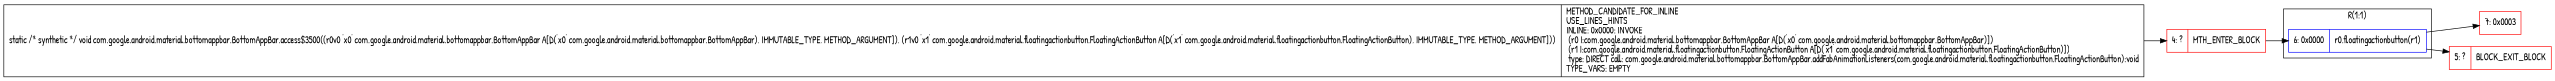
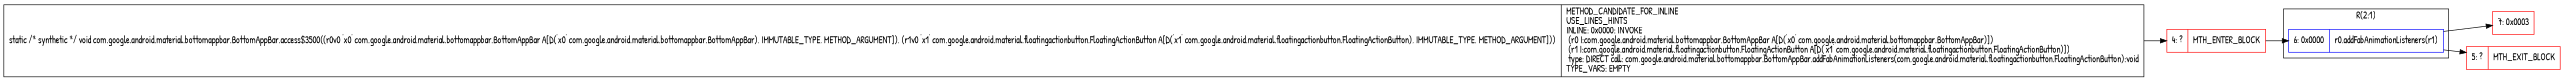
cluster "R(1:1)": label "R(1:1)" -> "R(2:1)"
node "6: 0x0000": text "r0.floatingactionbutton(r1)" -> "r0.addFabAnimationListeners(r1)"
node "5: ?": text "BLOCK_EXIT_BLOCK" -> "MTH_EXIT_BLOCK"
